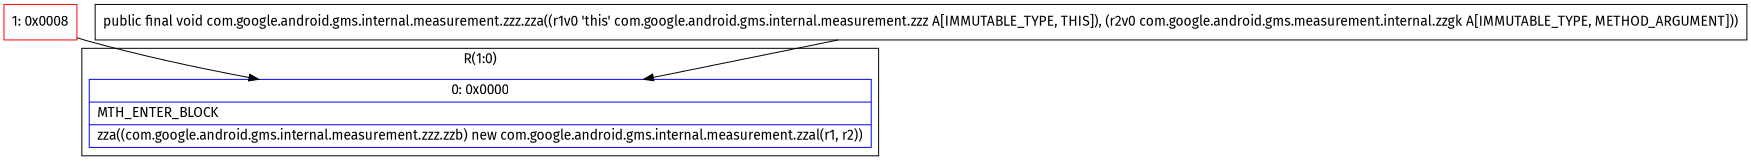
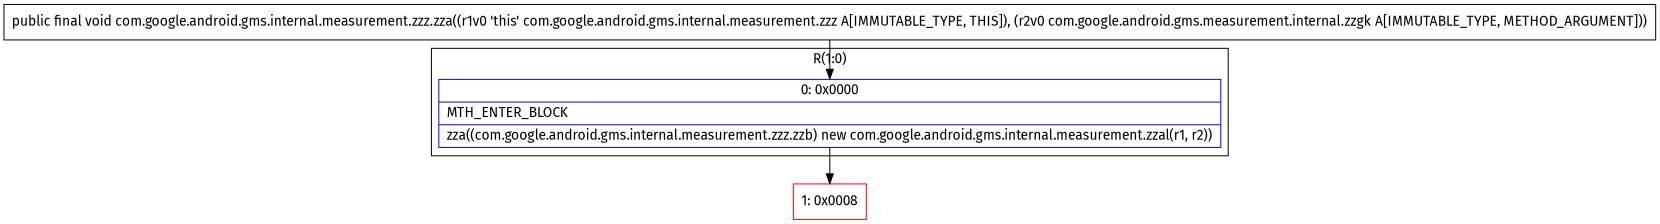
edge "1: 0x0008" -> "0: 0x0000": reversed
